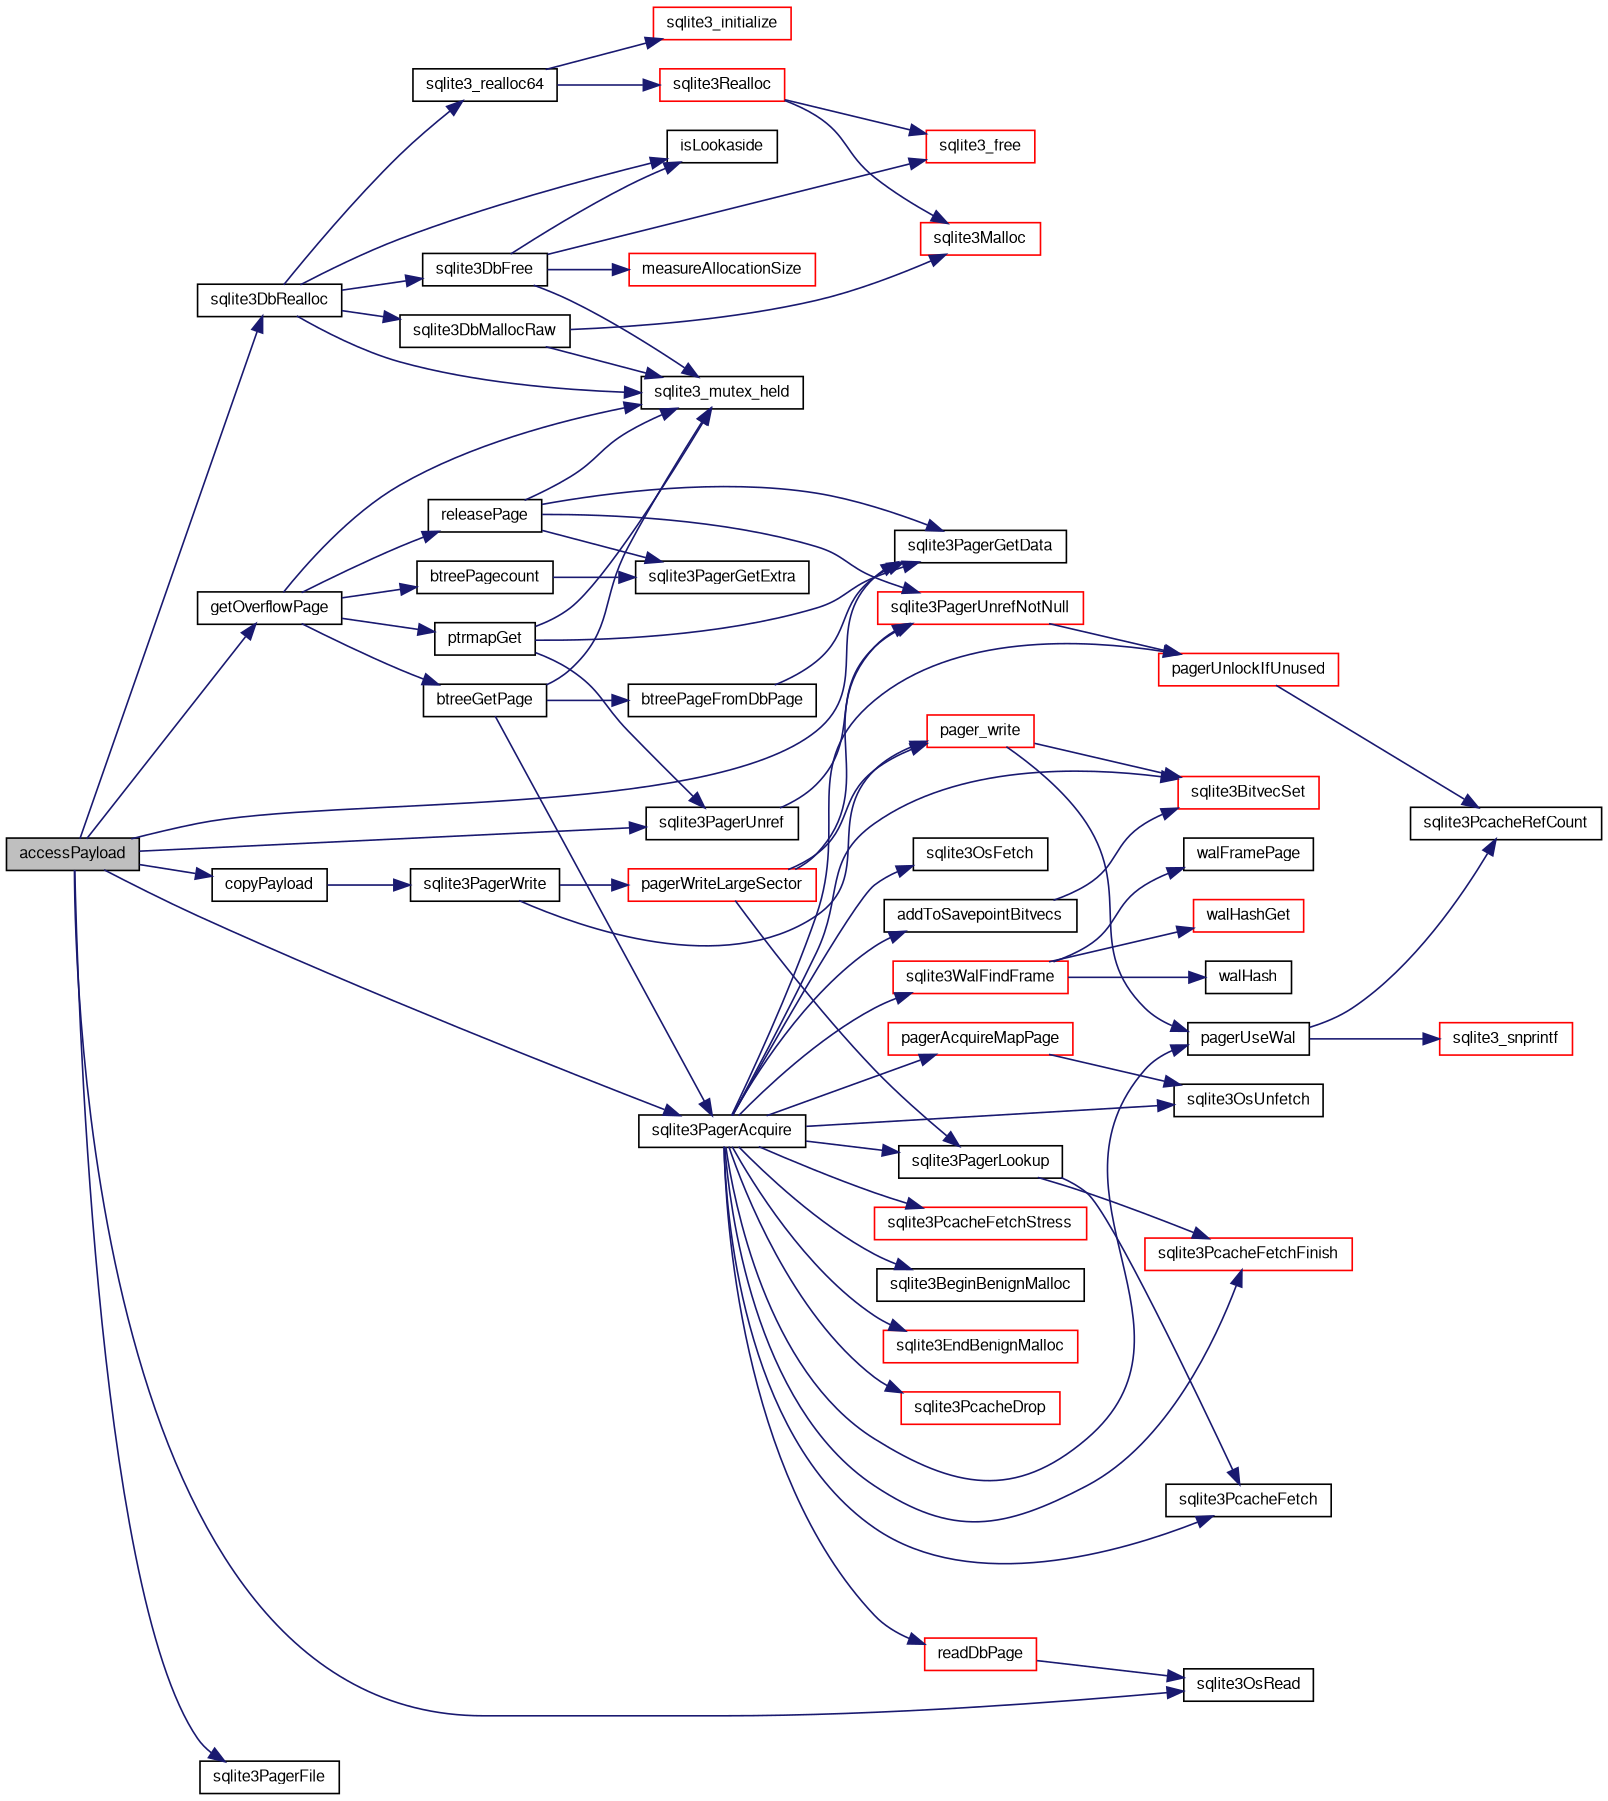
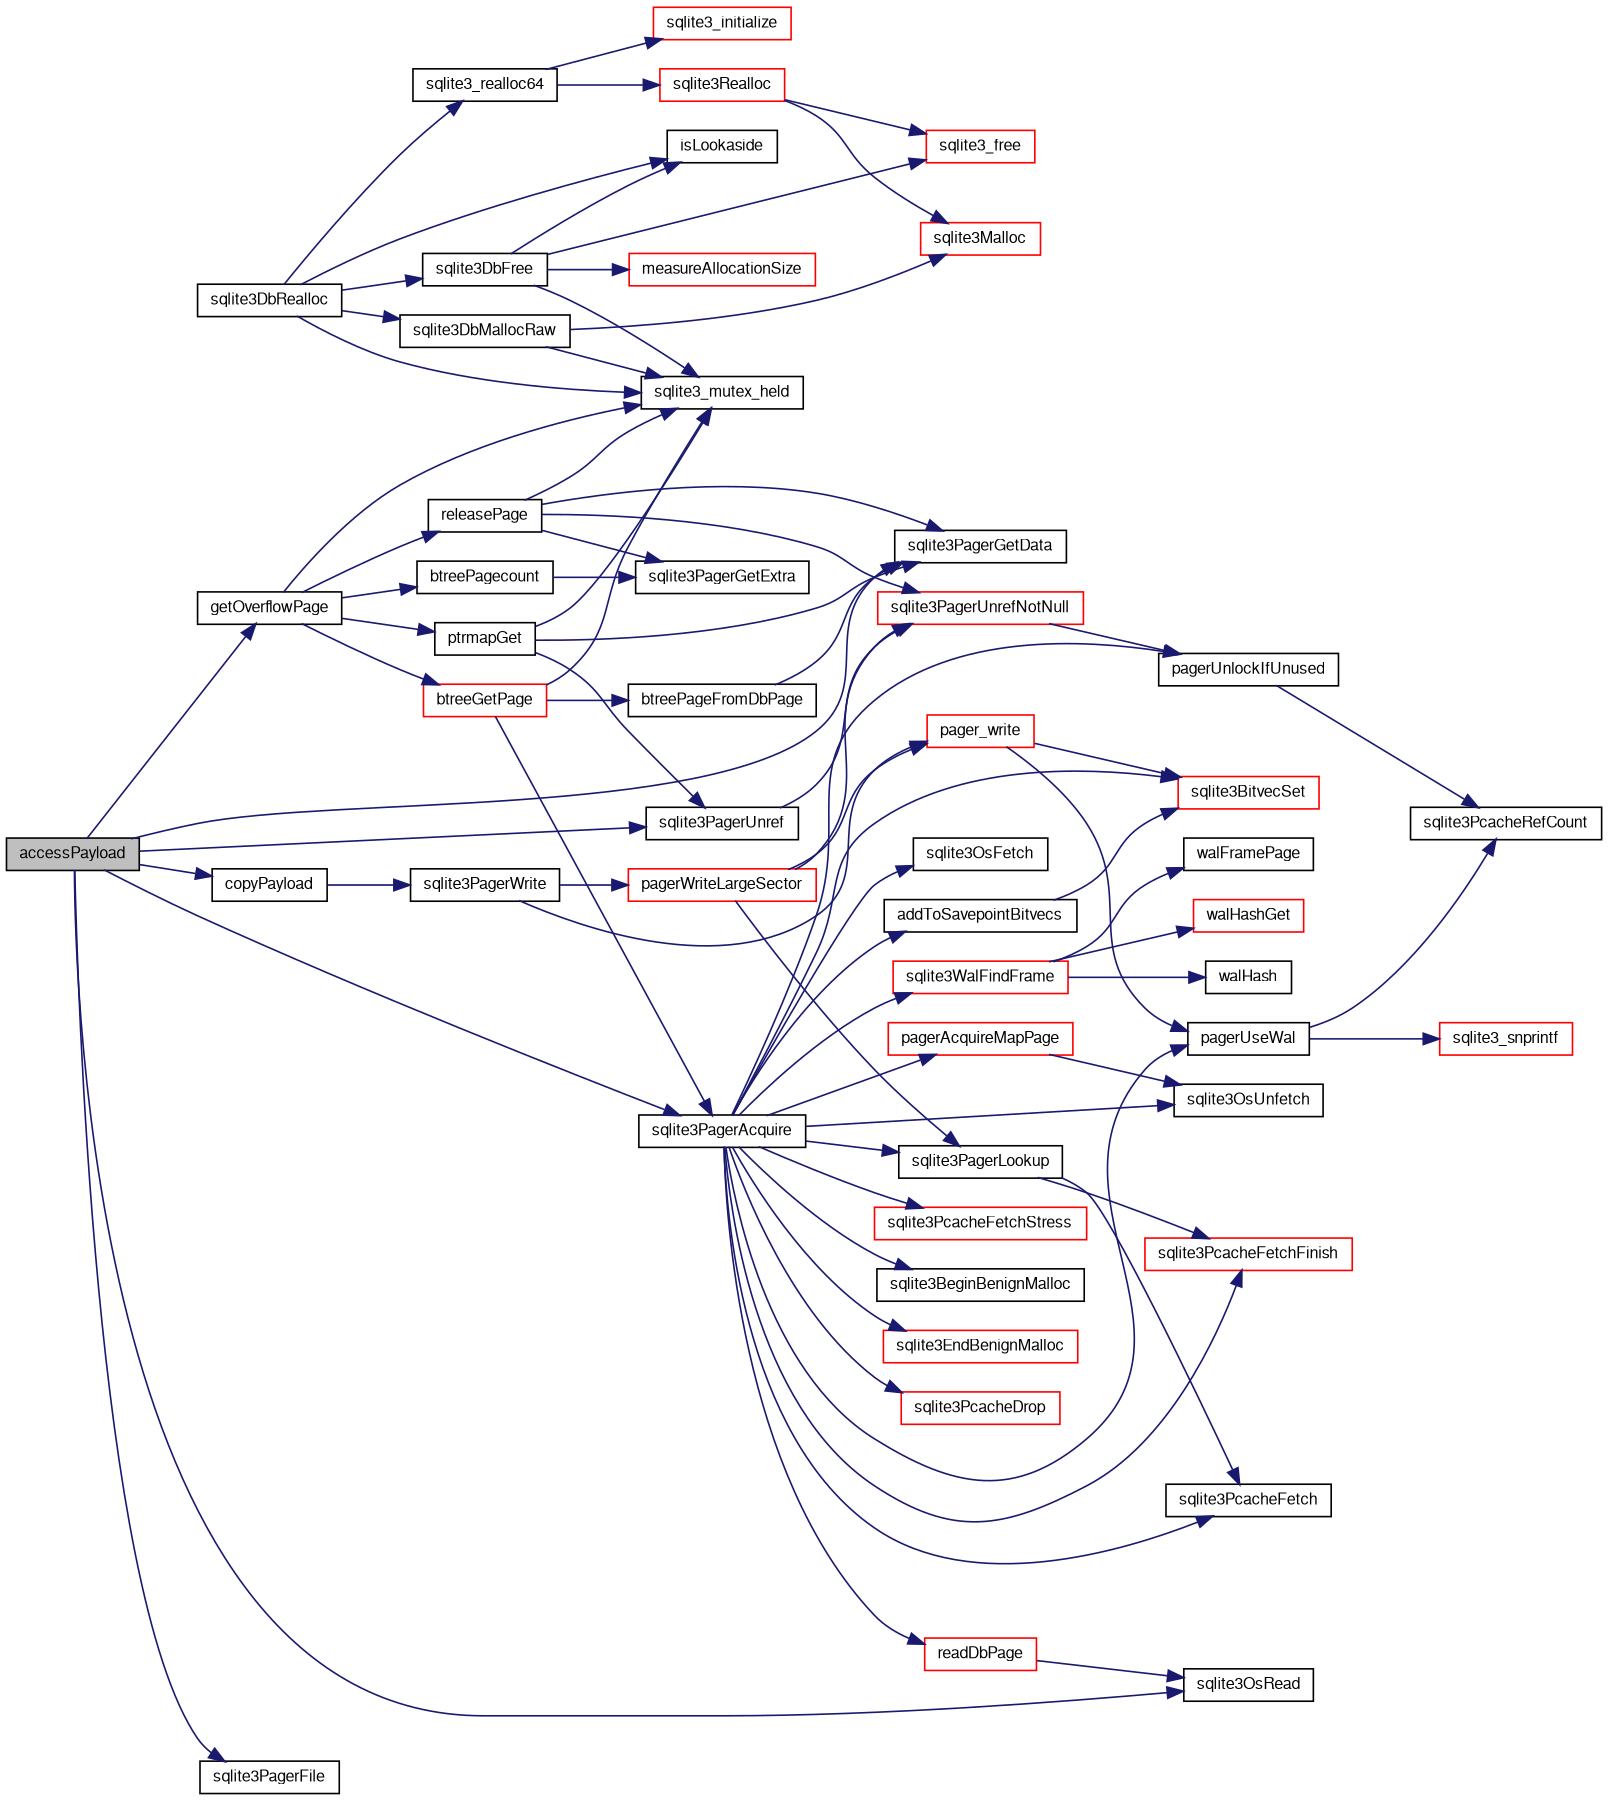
edge "accessPayload" -> "sqlite3DbRealloc": removed
node "pagerUnlockIfUnused": color red -> black
node "btreeGetPage": color black -> red
